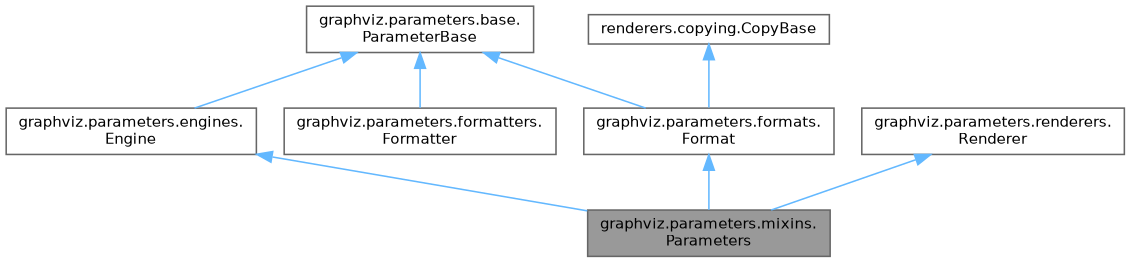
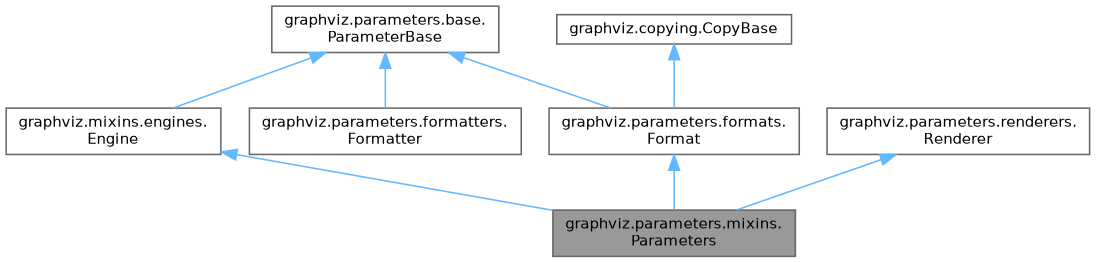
node "renderers.copying.CopyBase": label "renderers.copying.CopyBase" -> "graphviz.copying.CopyBase"
node "graphviz.parameters.engines. Engine": label "graphviz.parameters.engines. Engine" -> "graphviz.mixins.engines. Engine"
